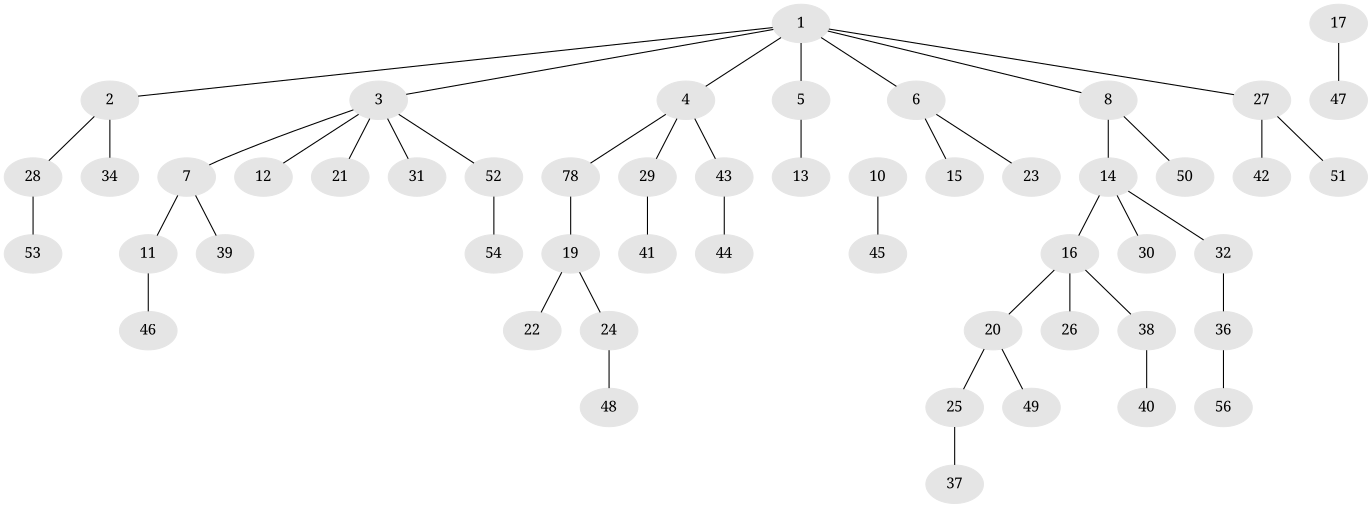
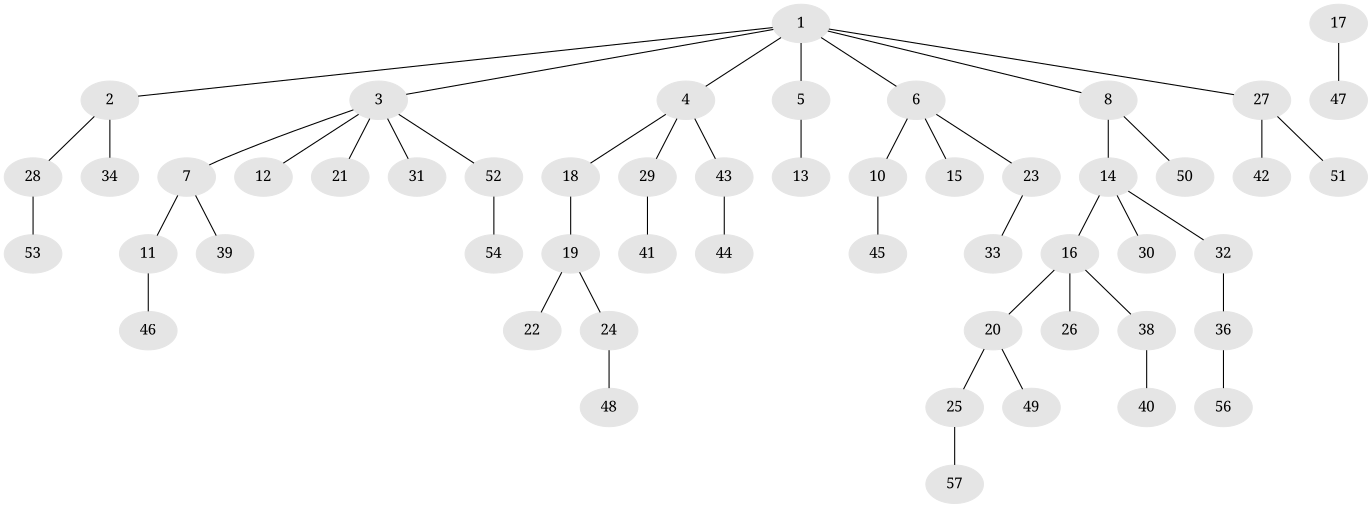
edge "6" -- "10": added
node "78": label "78" -> "18"
node "33": added
node "37": label "37" -> "57"
